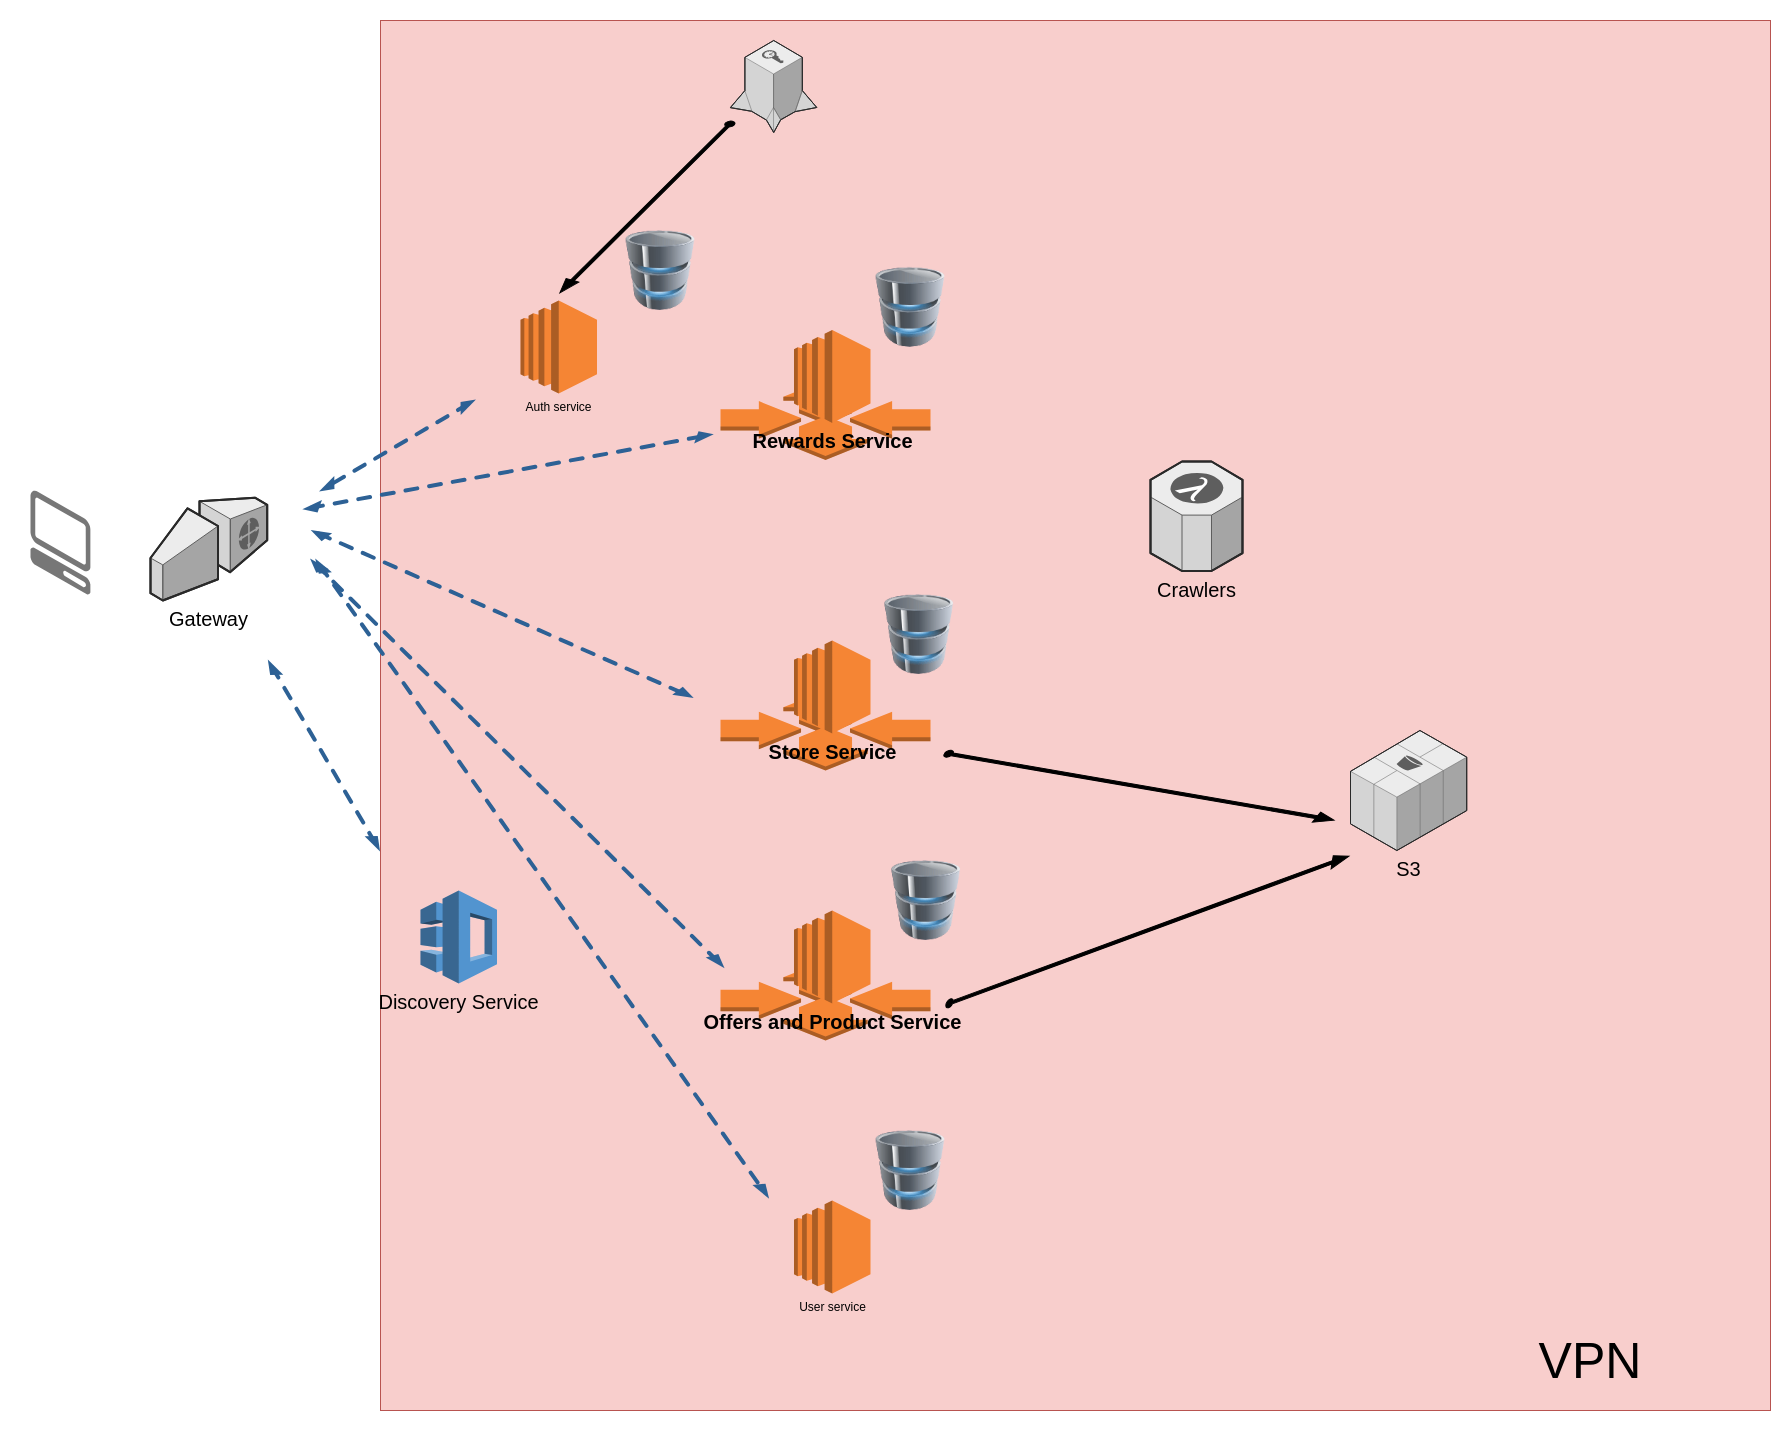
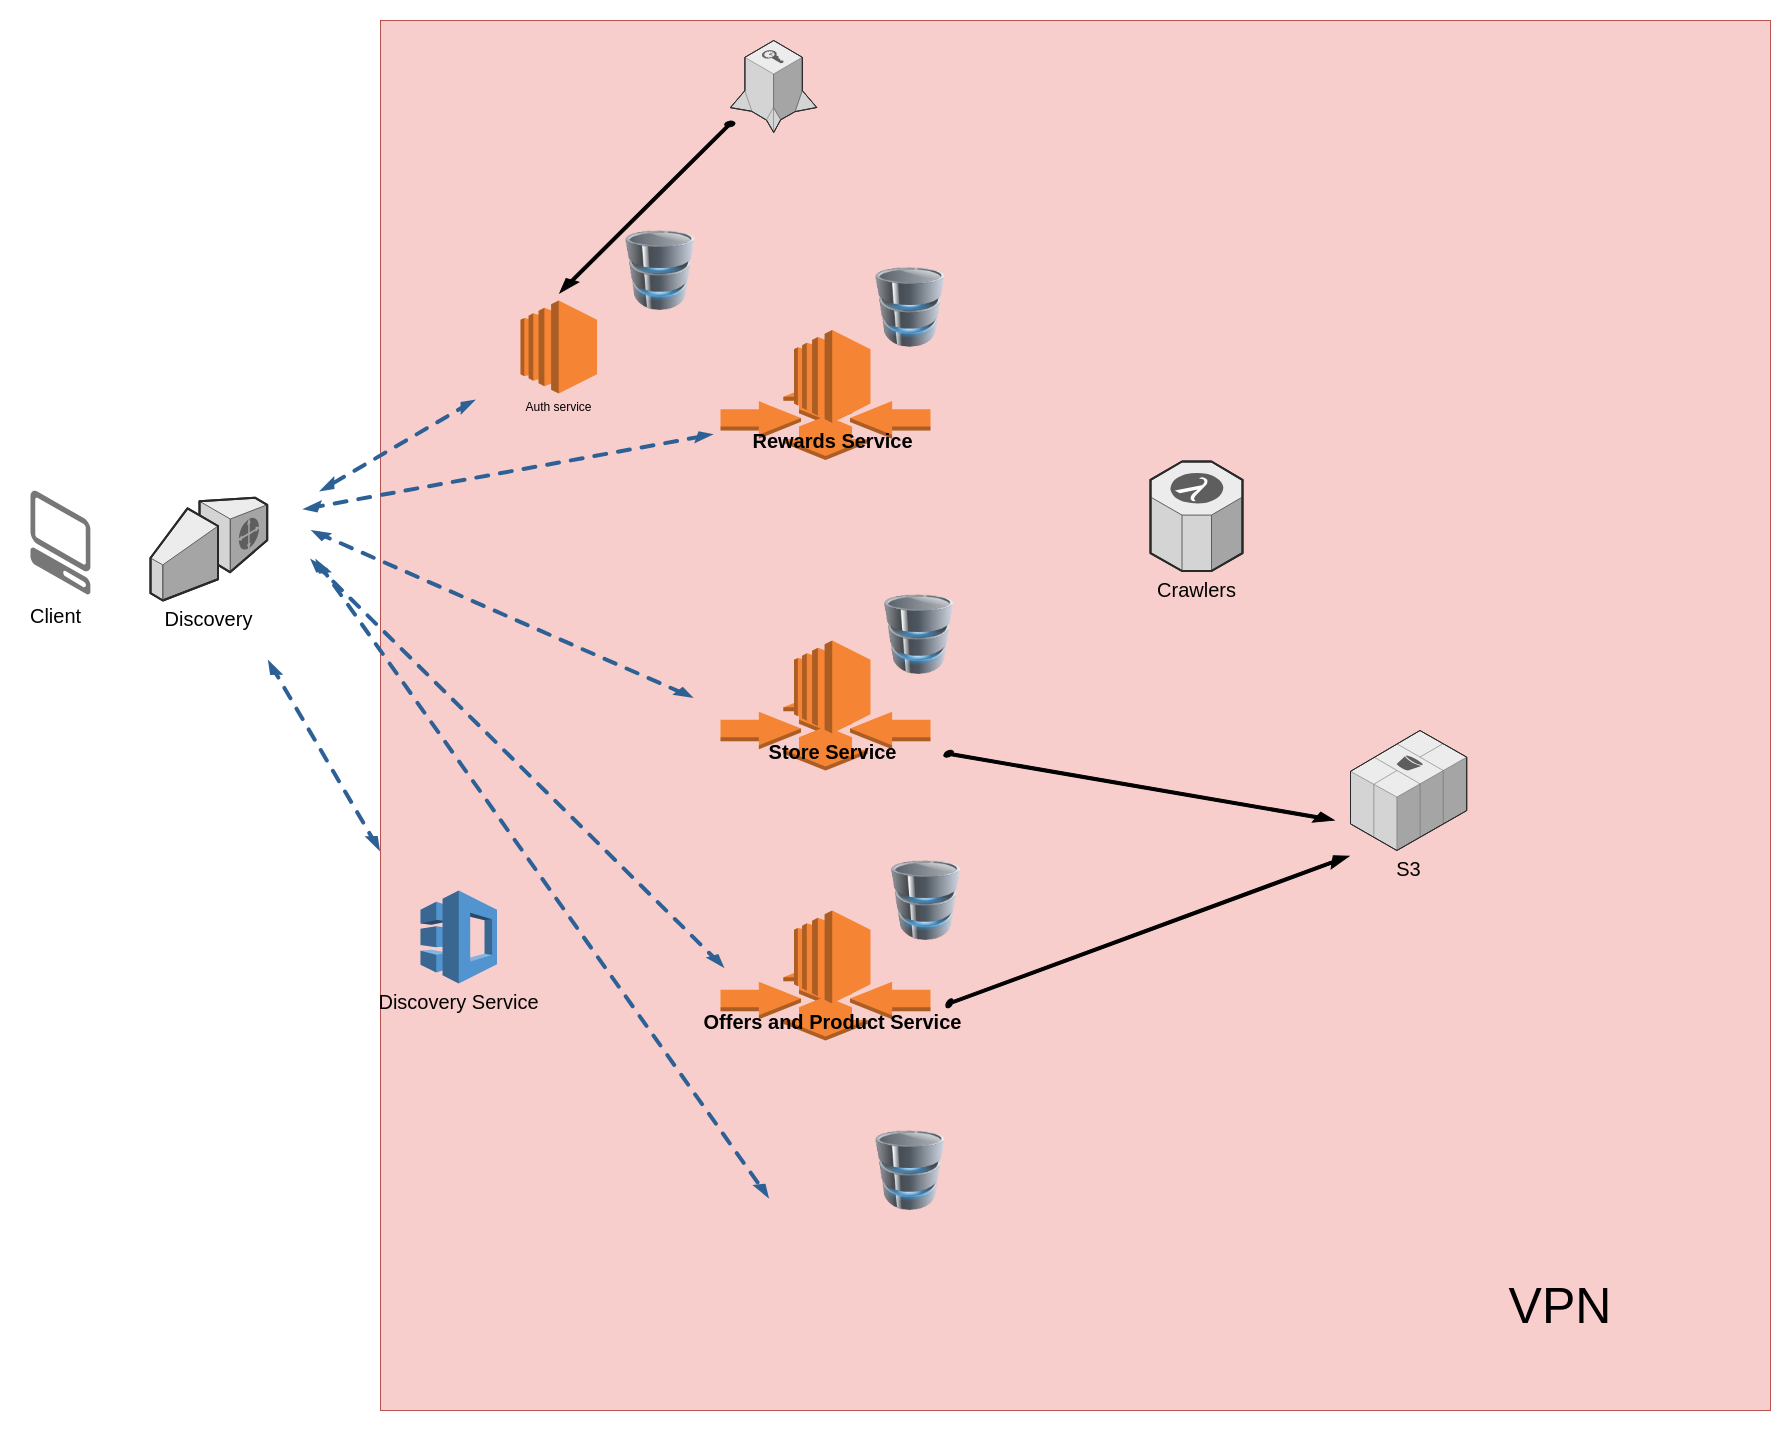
node "Client": added
node "Gateway": label "Gateway" -> "Discovery"
node "User service": removed
node "VPN": moved (1591, 1361) -> (1561, 1306)
